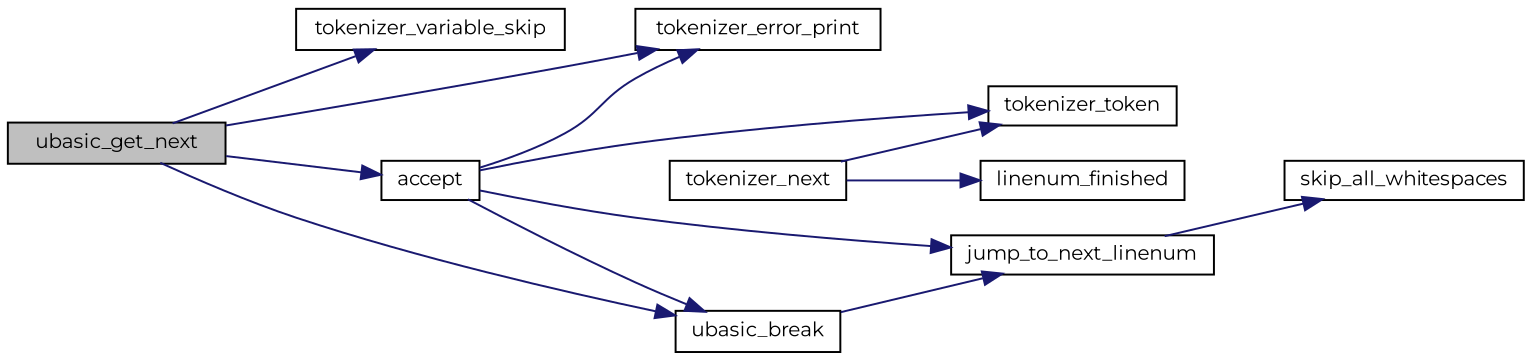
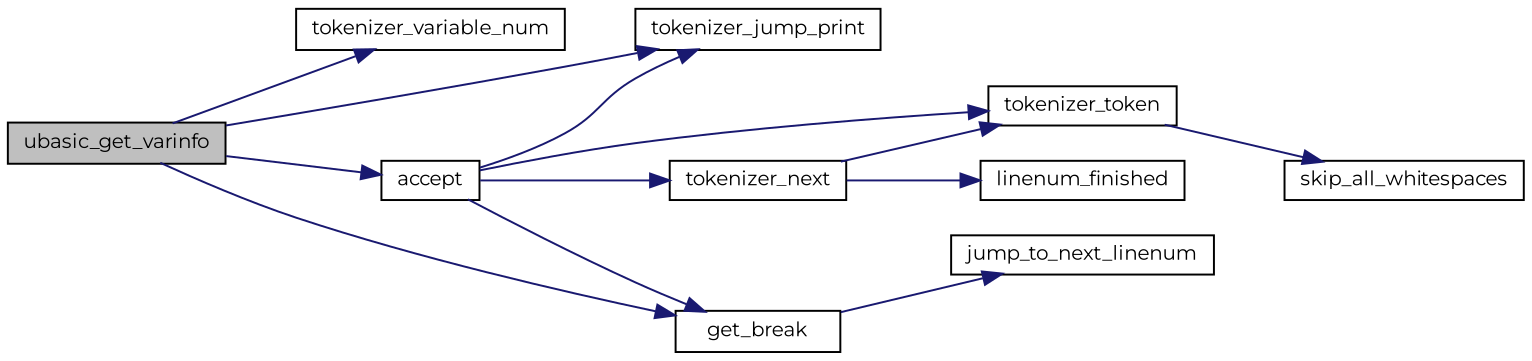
node "tokenizer_variable_skip": label "tokenizer_variable_skip" -> "tokenizer_variable_num"
node "tokenizer_error_print": label "tokenizer_error_print" -> "tokenizer_jump_print"
node "ubasic_get_next": label "ubasic_get_next" -> "ubasic_get_varinfo"
edge "jump_to_next_linenum" -> "skip_all_whitespaces": now "tokenizer_token" -> "skip_all_whitespaces"
edge "accept" -> "jump_to_next_linenum": now "accept" -> "tokenizer_next"
node "ubasic_break": label "ubasic_break" -> "get_break"
